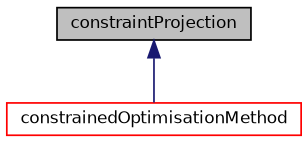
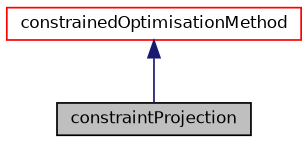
edge "constrainedOptimisationMethod" -> "constraintProjection": reversed
